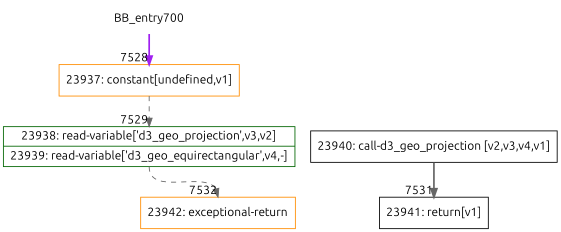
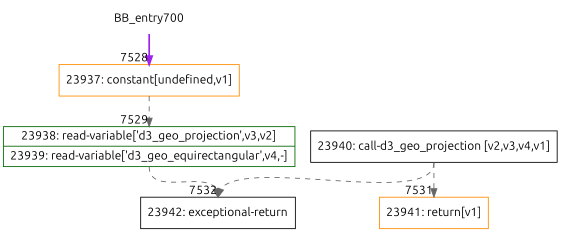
edge "23940: call-d3_geo_projection [v2,v3,v4,v1]" -> "23941: return[v1]": style bold -> dashed
edge "23940: call-d3_geo_projection [v2,v3,v4,v1]" -> "23942: exceptional-return": added
node "23942: exceptional-return": color darkorange -> black
node "23941: return[v1]": color black -> darkorange
